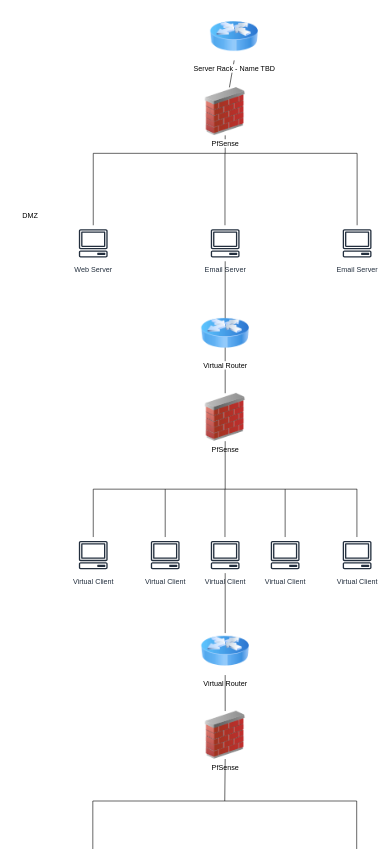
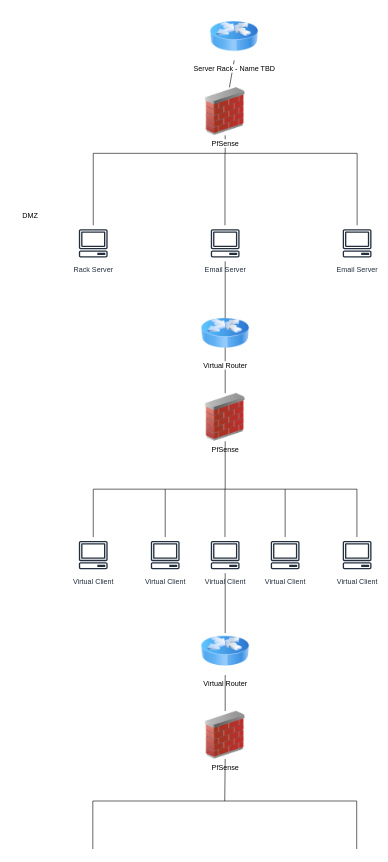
node "Web Server": label "Web Server" -> "Rack Server"
